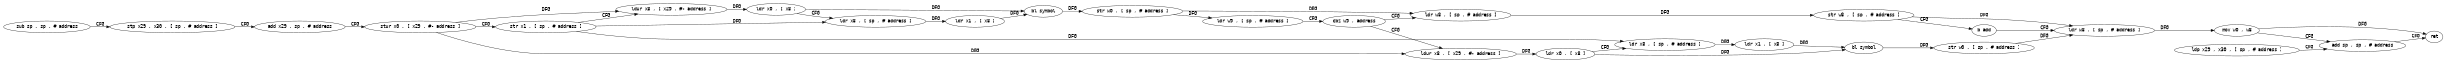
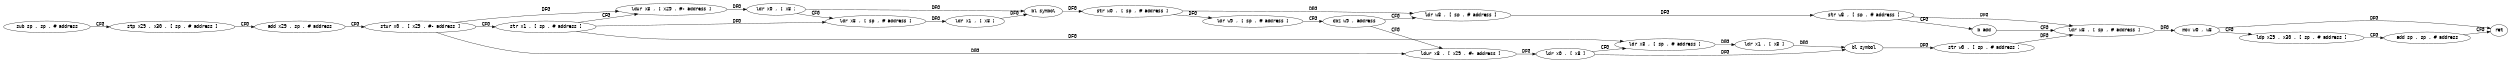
edge "mov w0 , w8" -> "add sp , sp , # address": now "mov w0 , w8" -> "ldp x29 , x30 , [ sp , # address ]"
